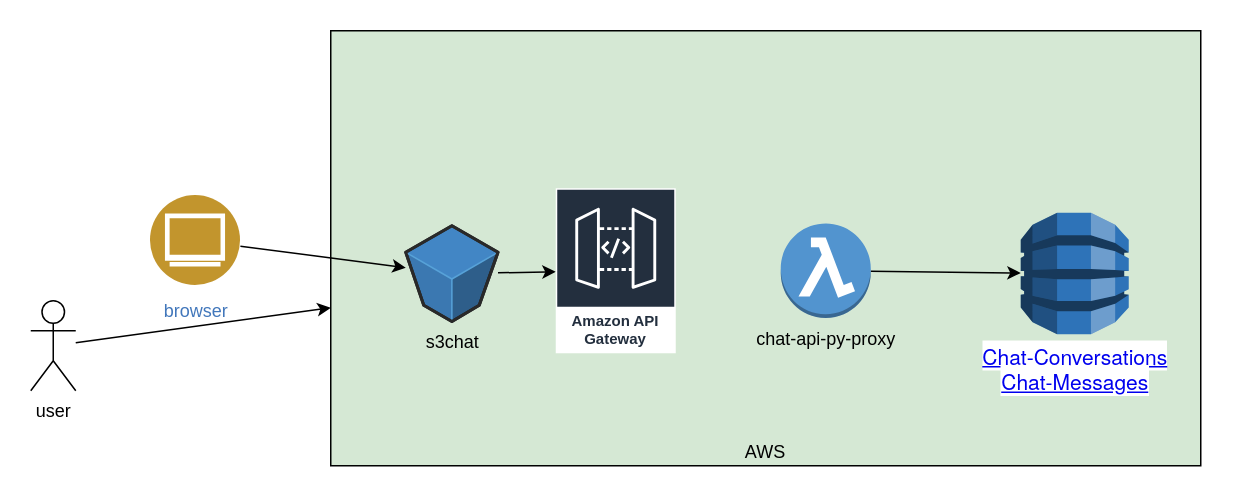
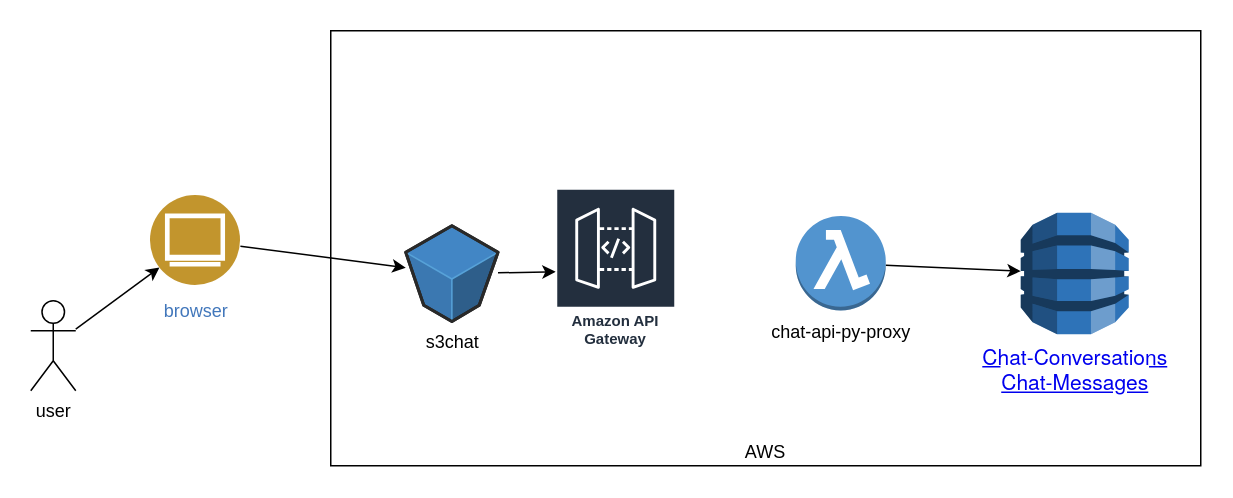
node "AWS": fillcolor #d5e8d4 -> #ffffff
node "chat-api-py-proxy": moved (826, 271) -> (841, 263)
edge "user" -> "AWS": now "user" -> "browser"
